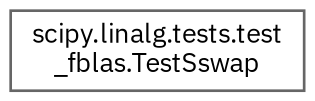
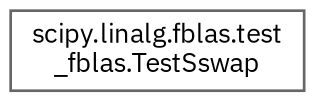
node "scipy.linalg.tests.test _fblas.TestSswap": label "scipy.linalg.tests.test _fblas.TestSswap" -> "scipy.linalg.fblas.test _fblas.TestSswap"
